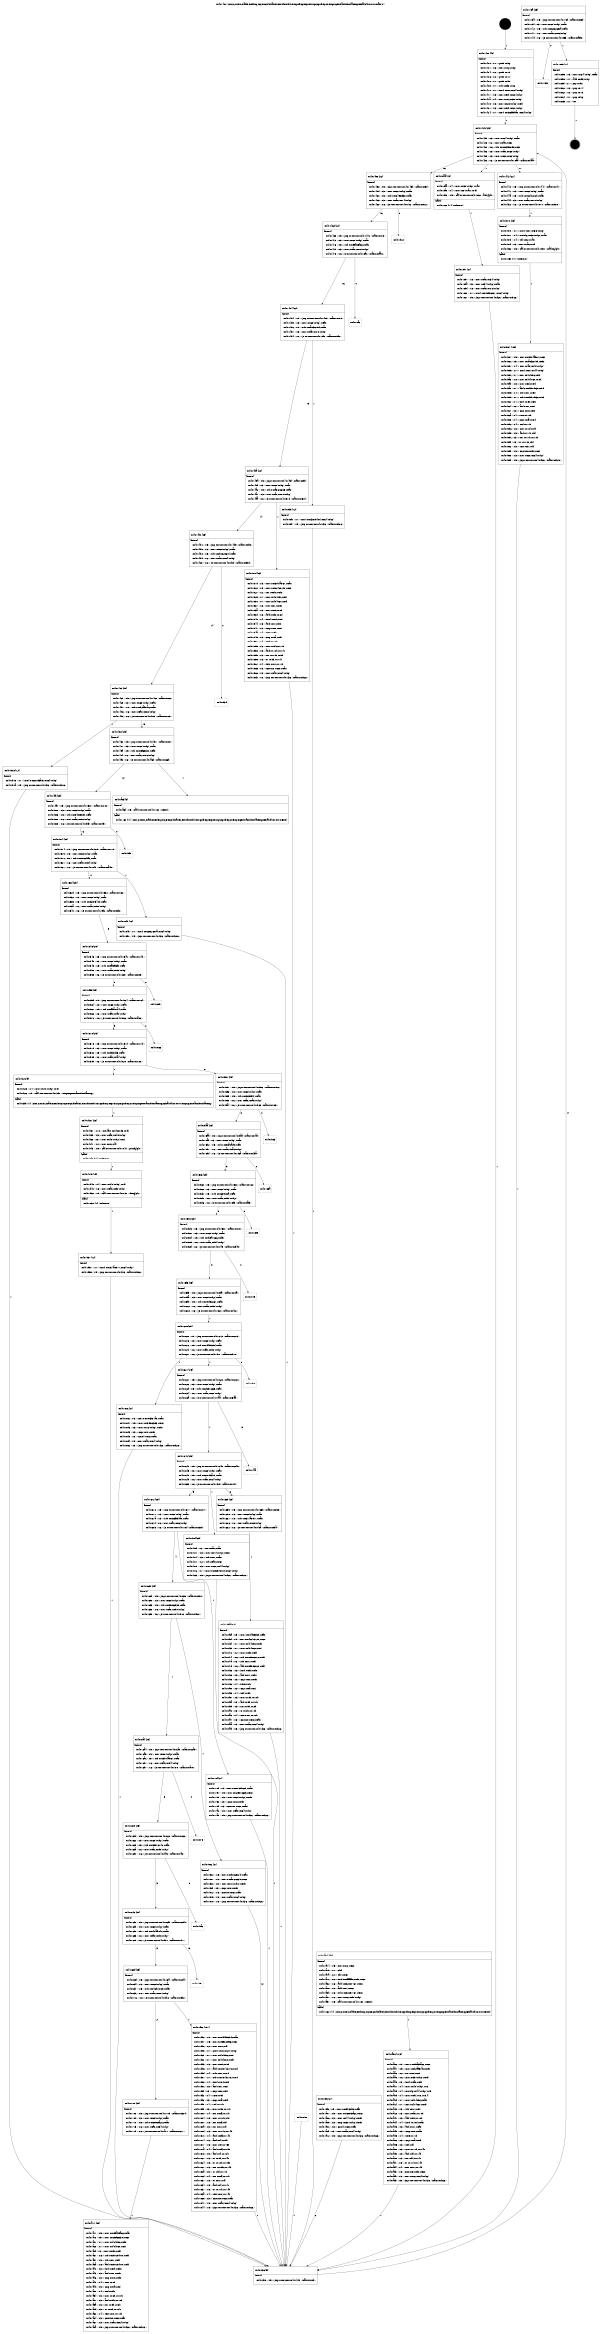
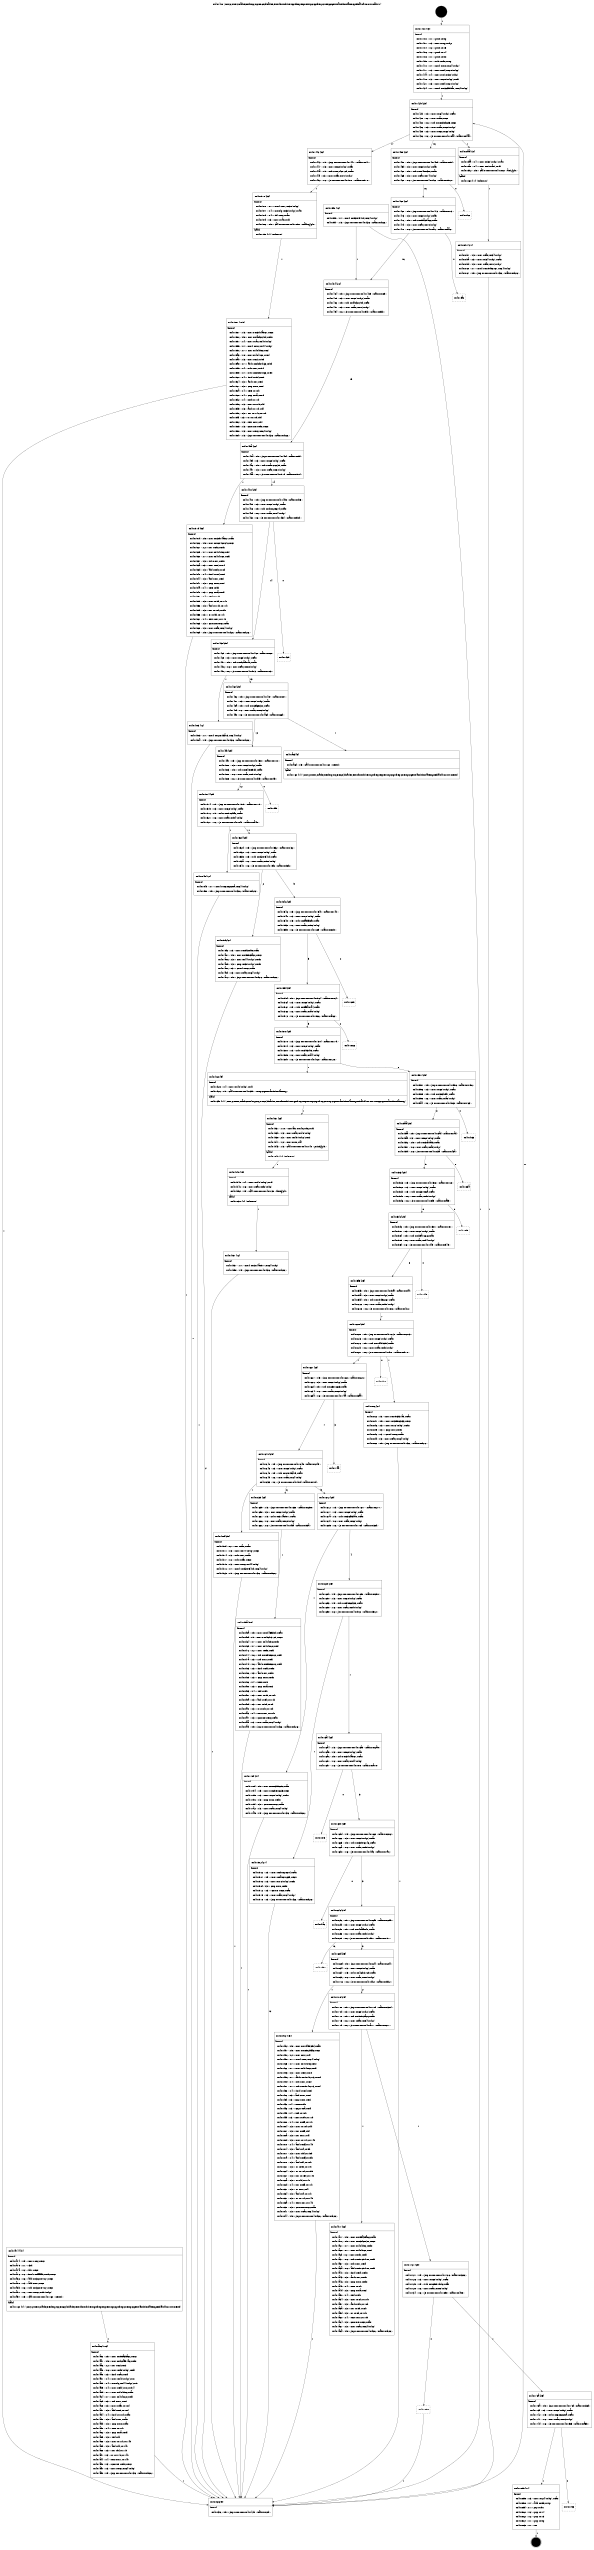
edge "0x401484 [22]" -> "0x4019f0 [12]": reversed
edge "0x40152d [25]" -> "0x4019fc [27]": added, label "2"
node "0x401721 [25]": added
